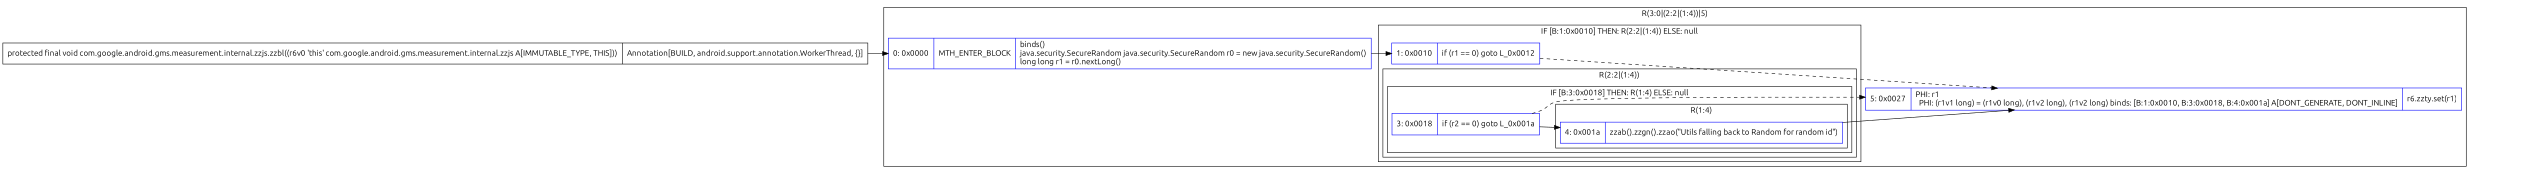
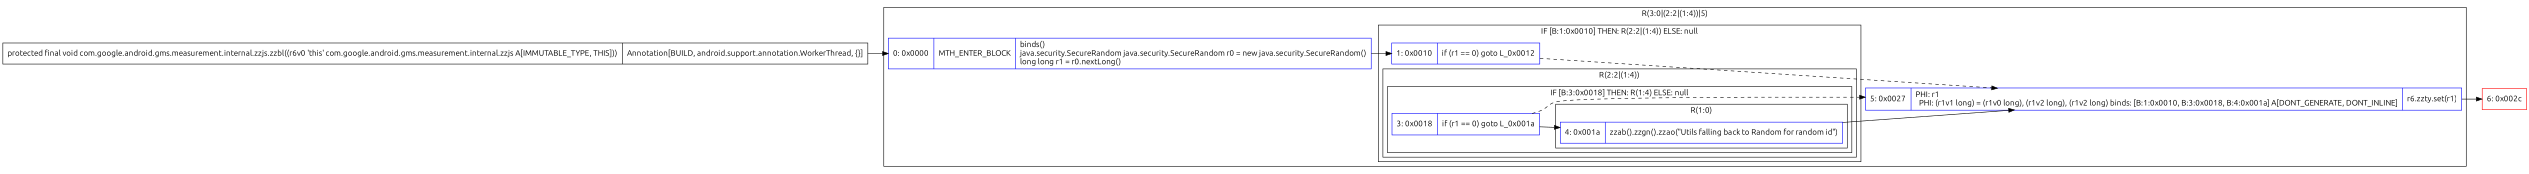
node "6: 0x002c": added
cluster "R(1:4)": label "R(1:4)" -> "R(1:0)"
node "3: 0x0018": text "if (r2 == 0) goto L_0x001a" -> "if (r1 == 0) goto L_0x001a"
